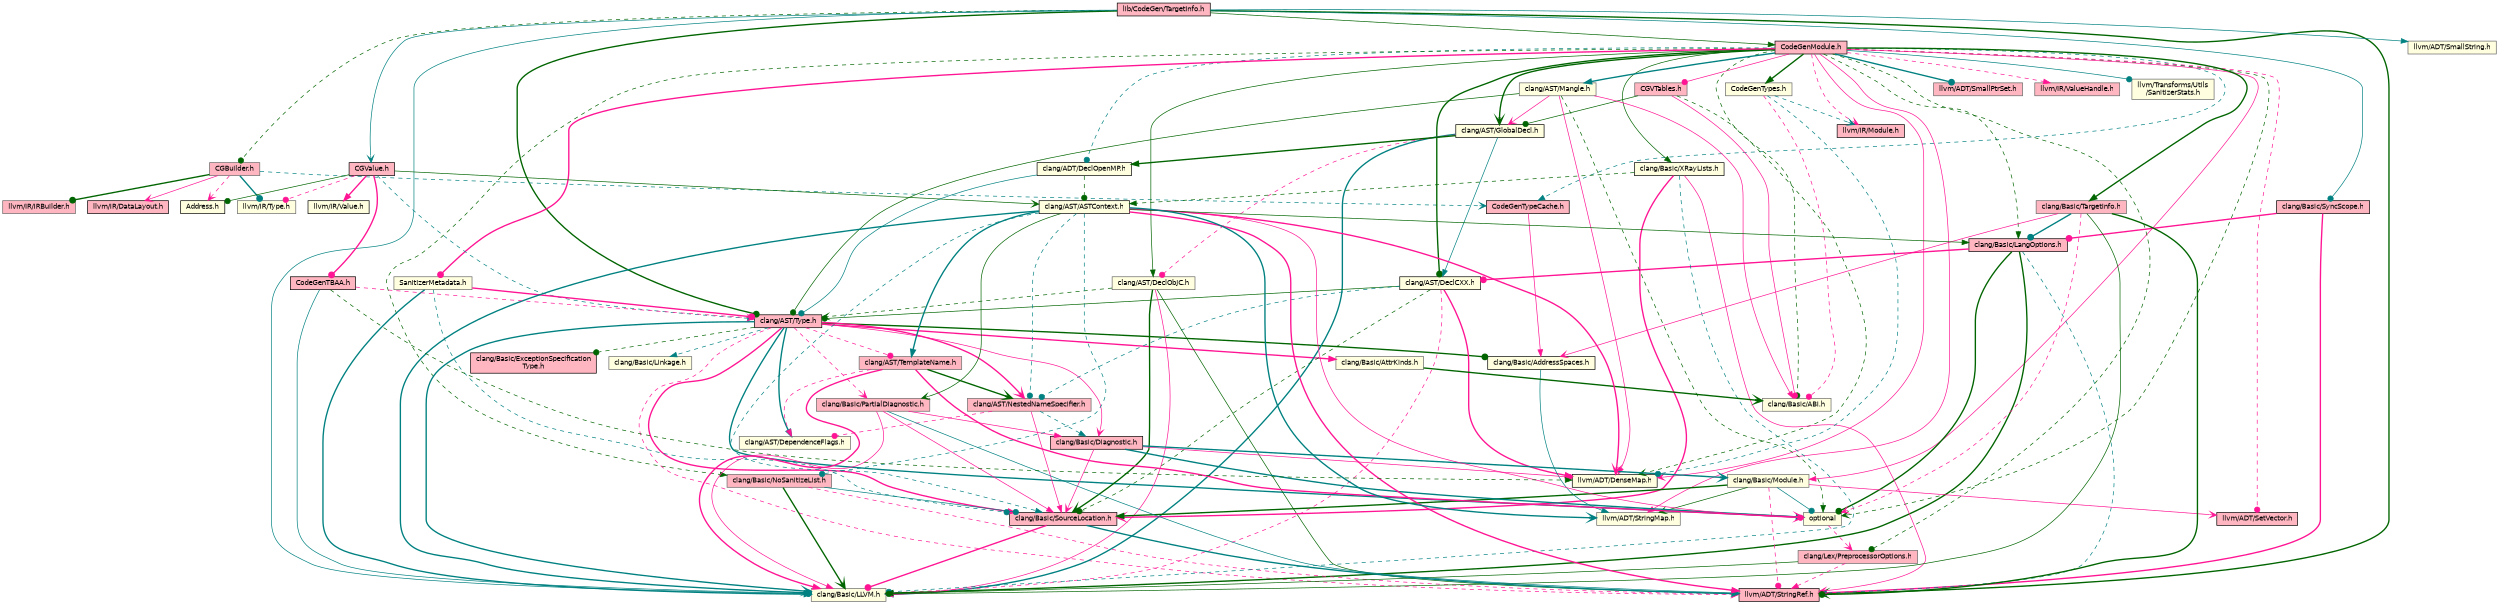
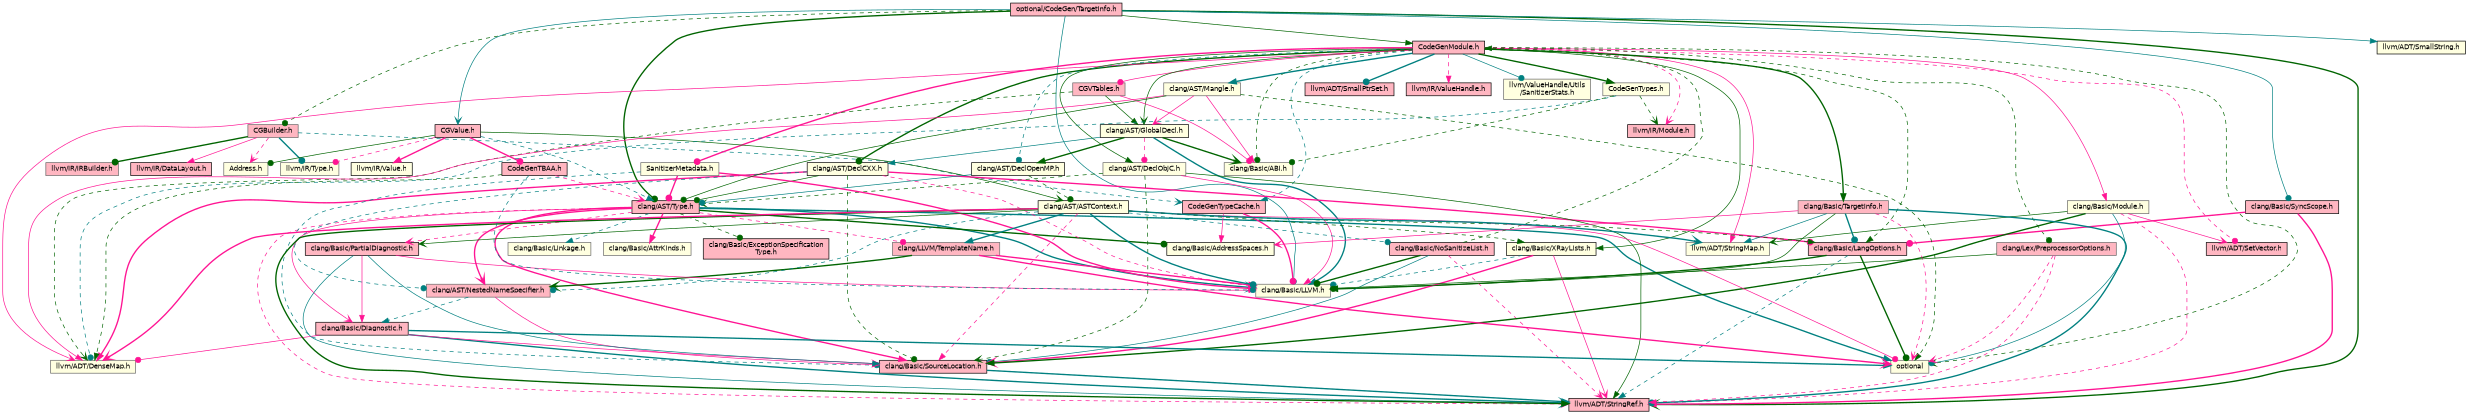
node "lib/CodeGen/TargetInfo.h": label "lib/CodeGen/TargetInfo.h" -> "optional/CodeGen/TargetInfo.h"
node "llvm/ADT/SmallString.h": color gray40 -> black
edge "CodeGenModule.h" -> "clang/AST/GlobalDecl.h": style bold -> solid
edge "CodeGenModule.h" -> "clang/Basic/NoSanitizeList.h": reversed
node "llvm/ADT/SmallPtrSet.h": color gray40 -> black
node "llvm/IR/ValueHandle.h": color gray40 -> black
node "llvm/Transforms/Utils /SanitizerStats.h": label "llvm/Transforms/Utils /SanitizerStats.h" -> "llvm/ValueHandle/Utils /SanitizerStats.h"
edge "CodeGenTypes.h" -> "llvm/IR/Module.h": color teal -> darkgreen
edge "CGVTables.h" -> "clang/AST/GlobalDecl.h": arrowhead dot -> normal
node "clang/ADT/DeclOpenMP.h": label "clang/ADT/DeclOpenMP.h" -> "clang/AST/DeclOpenMP.h"
edge "CGBuilder.h" -> "llvm/IR/DataLayout.h": arrowhead vee -> normal
edge "clang/Basic/XRayLists.h" -> "clang/AST/ASTContext.h": reversed
node "Address.h": color black -> gray40
edge "clang/AST/ASTContext.h" -> "clang/Basic/LangOptions.h": style solid -> dashed
edge "CodeGenTypes.h" -> "clang/Basic/ABI.h": color deeppink -> darkgreen
edge "clang/Basic/LangOptions.h" -> "clang/AST/DeclCXX.h": reversed
node "clang/AST/TemplateName.h": label "clang/AST/TemplateName.h" -> "clang/LLVM/TemplateName.h"
edge "clang/Basic/AttrKinds.h" -> "clang/Basic/ABI.h": now "clang/AST/GlobalDecl.h" -> "clang/Basic/ABI.h"
node "clang/Basic/PartialDiagnostic.h": color gray40 -> black
edge "clang/AST/ASTContext.h" -> "clang/Basic/SourceLocation.h": color teal -> deeppink
edge "clang/AST/DeclObjC.h" -> "clang/Basic/SourceLocation.h": style bold -> dashed
node "clang/AST/DependenceFlags.h": removed
edge "clang/AST/ASTContext.h" -> "llvm/ADT/StringRef.h": color deeppink -> darkgreen
edge "clang/Basic/AddressSpaces.h" -> "llvm/ADT/StringMap.h": now "clang/Basic/TargetInfo.h" -> "llvm/ADT/StringMap.h"
edge "clang/Basic/PartialDiagnostic.h" -> "clang/Basic/SourceLocation.h": color deeppink -> teal
edge "clang/Basic/Diagnostic.h" -> "clang/Basic/Module.h": now "clang/Basic/Diagnostic.h" -> "llvm/ADT/StringRef.h"
node "clang/Basic/NoSanitizeList.h": color gray40 -> black
node "llvm/ADT/DenseMap.h": color black -> gray40
edge "optional" -> "clang/Lex/PreprocessorOptions.h": reversed
edge "clang/Basic/NoSanitizeList.h" -> "clang/Basic/LLVM.h": arrowhead vee -> dot
edge "clang/Basic/TargetInfo.h" -> "llvm/ADT/StringRef.h": color darkgreen -> teal
edge "clang/Basic/SourceLocation.h" -> "clang/Basic/LLVM.h": now "CodeGenTypeCache.h" -> "clang/Basic/LLVM.h"
edge "CodeGenTBAA.h" -> "clang/Basic/LLVM.h": style solid -> dashed
edge "SanitizerMetadata.h" -> "clang/Basic/LLVM.h": color teal -> deeppink
